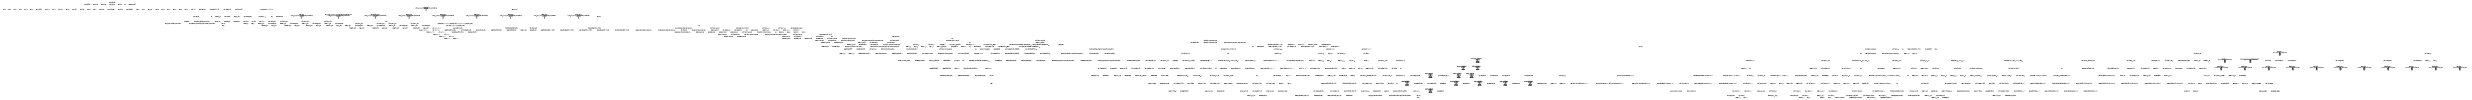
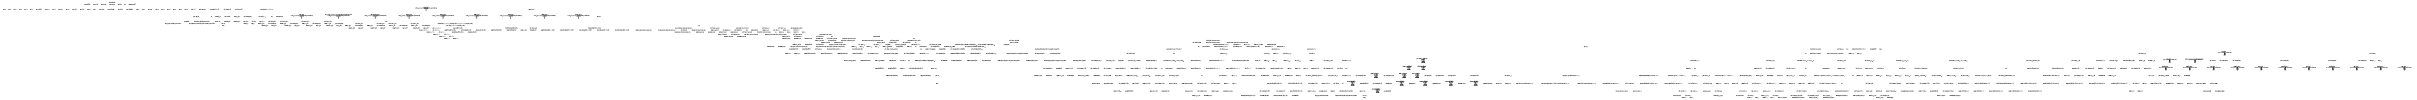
node "(LITERAL,3,v22 & 0xFFF7FFFC | 3)": added
